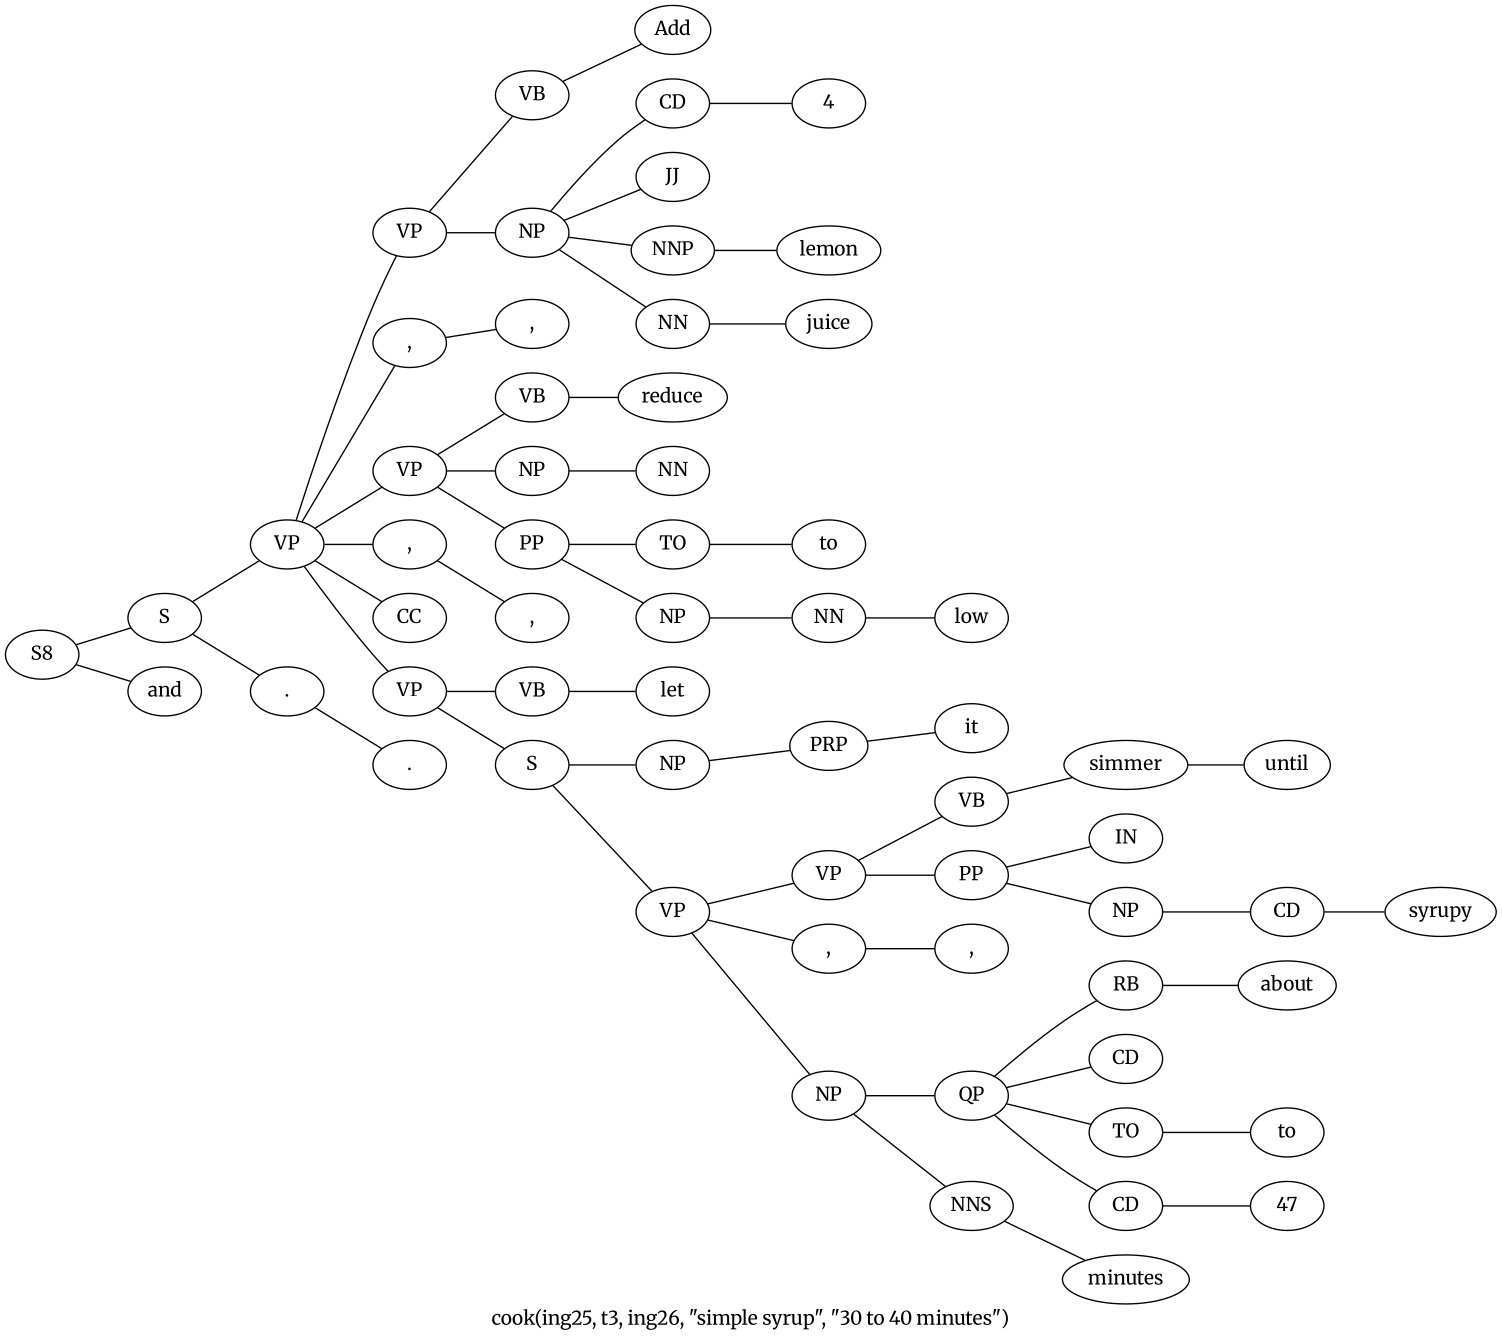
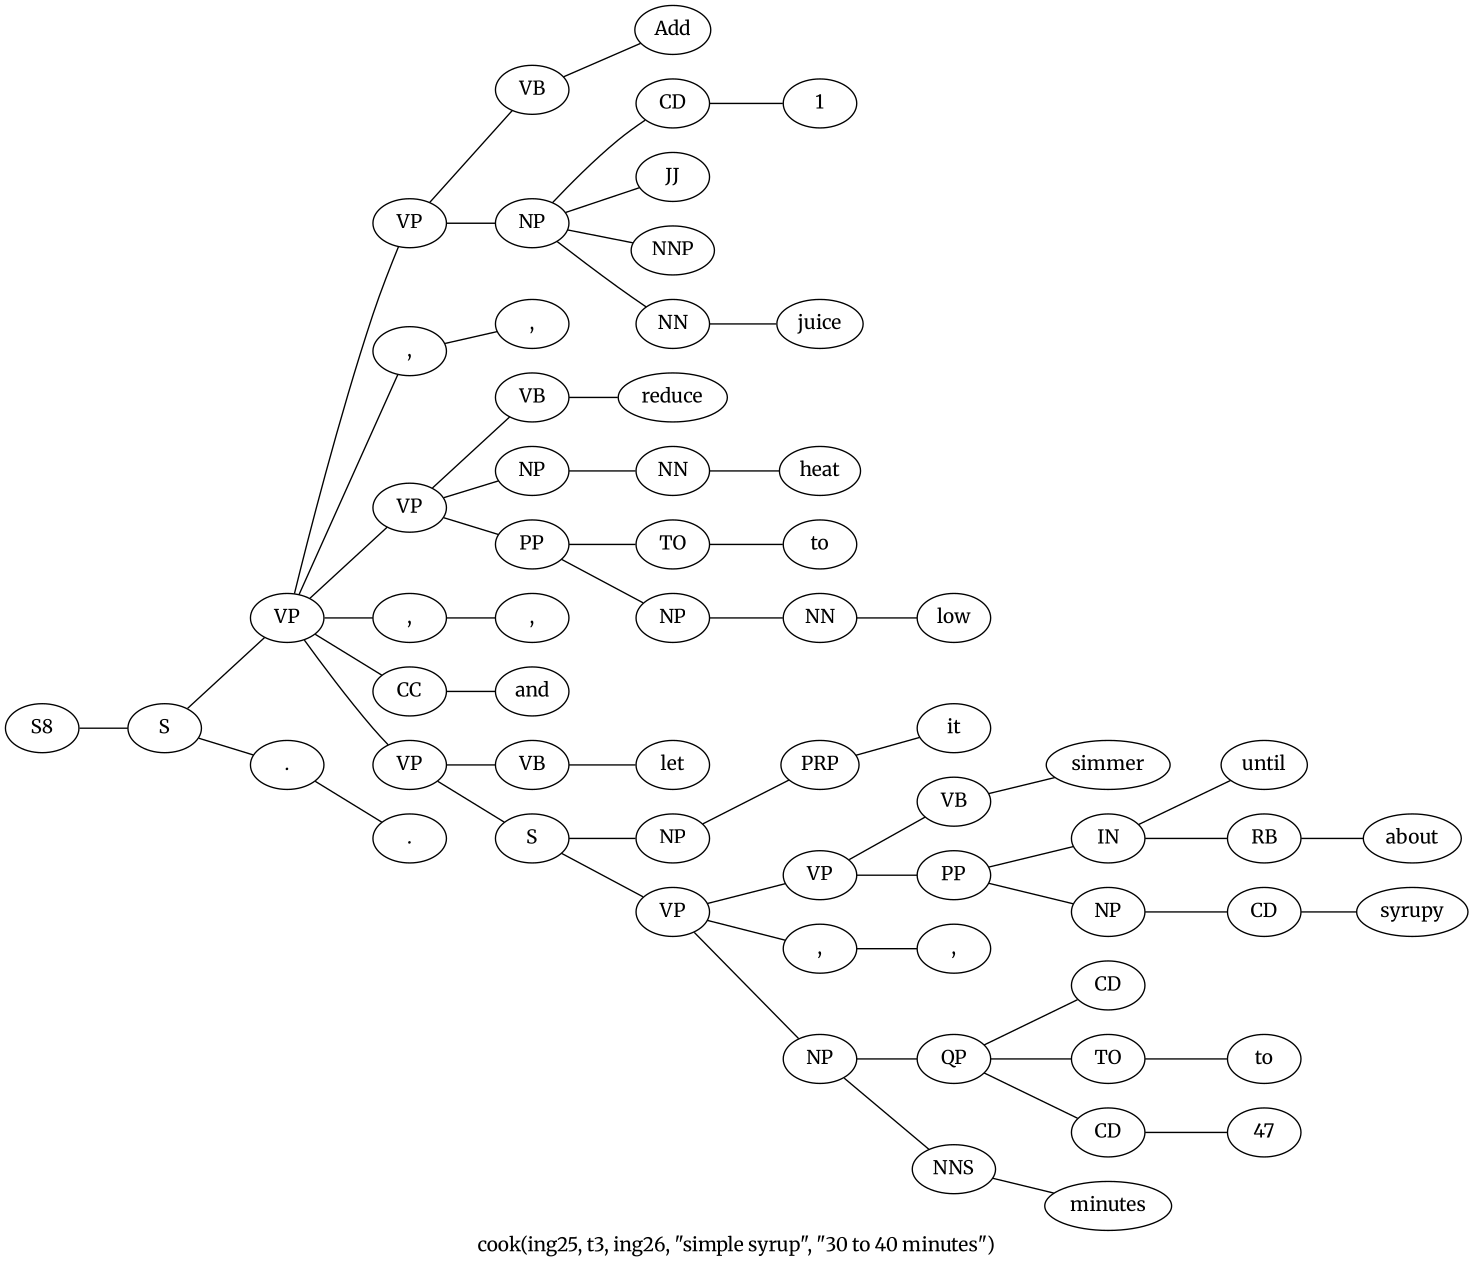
node "4": label "4" -> "1"
node "lemon": removed
node "heat": added
edge "S8" -- "and": now "CC" -- "and"
edge "simmer" -- "until": now "IN" -- "until"
edge "RB" -- "QP": now "RB" -- "IN"
